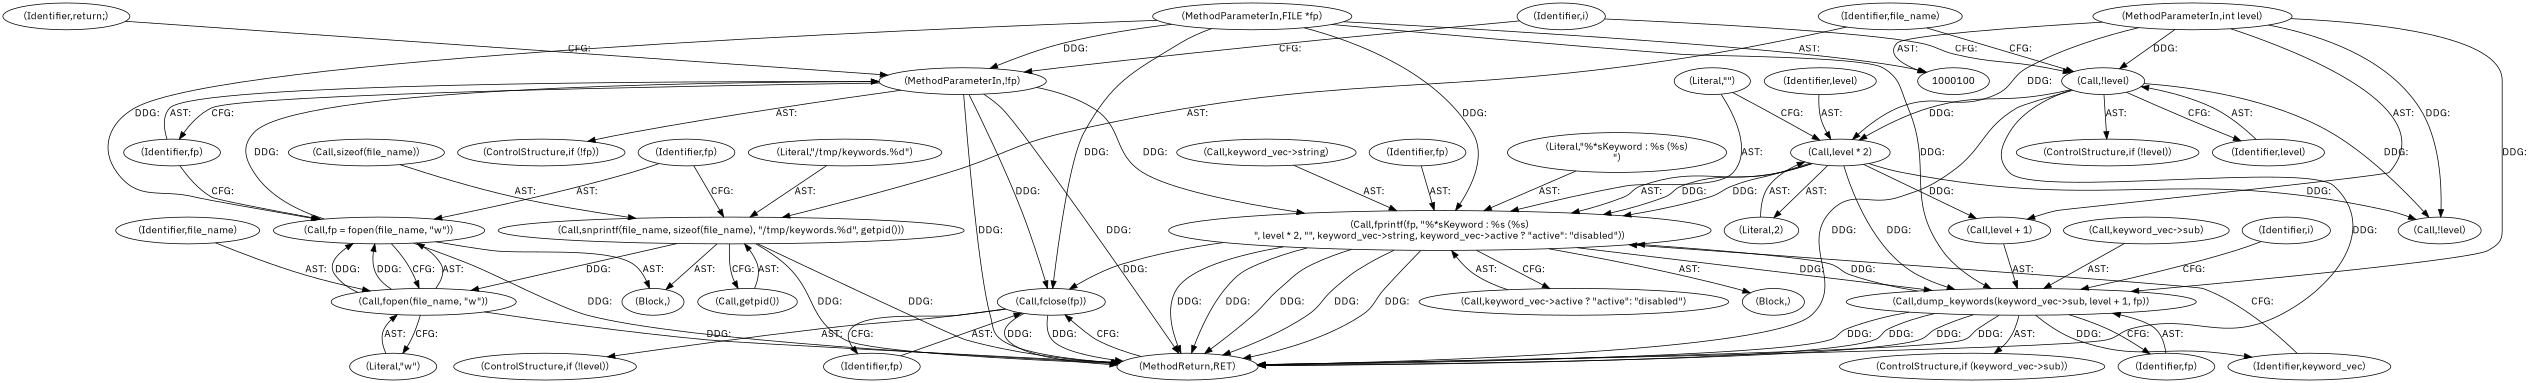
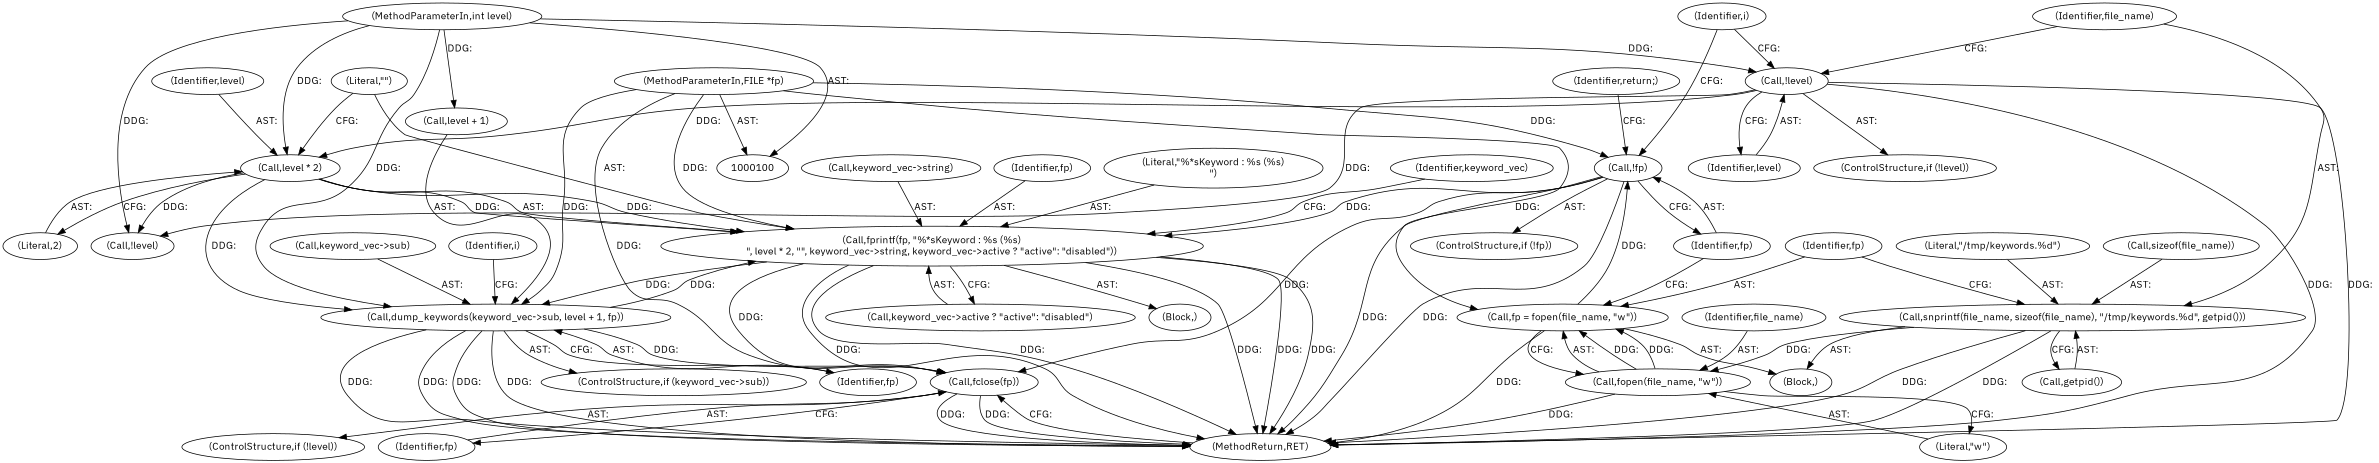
node "(MethodParameterIn,!fp)": label "(MethodParameterIn,!fp)" -> "(Call,!fp)"
edge "(MethodParameterIn,int level)" -> "(Call,level + 1)": label "AST: " -> "DDG: "
edge "(Call,level * 2)" -> "(Call,level + 1)": removed, label "DDG:"
edge "(Call,level * 2)" -> "(Literal,2)": label "AST: " -> "CFG: "
edge "(Call,dump_keywords(keyword_vec->sub, level + 1, fp))" -> "(Identifier,keyword_vec)": now "(Call,dump_keywords(keyword_vec->sub, level + 1, fp))" -> "(Call,fclose(fp))"
